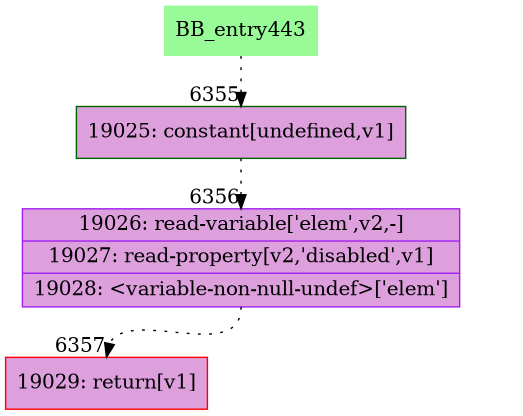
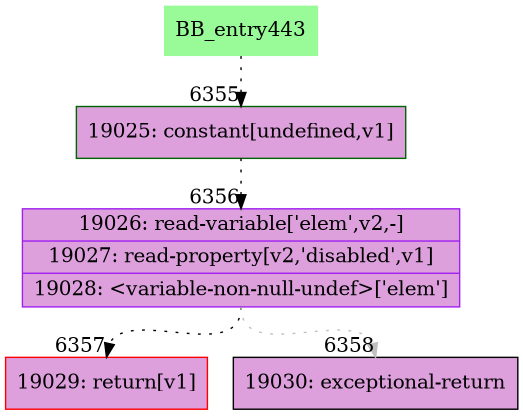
node "19030: exceptional-return": added
